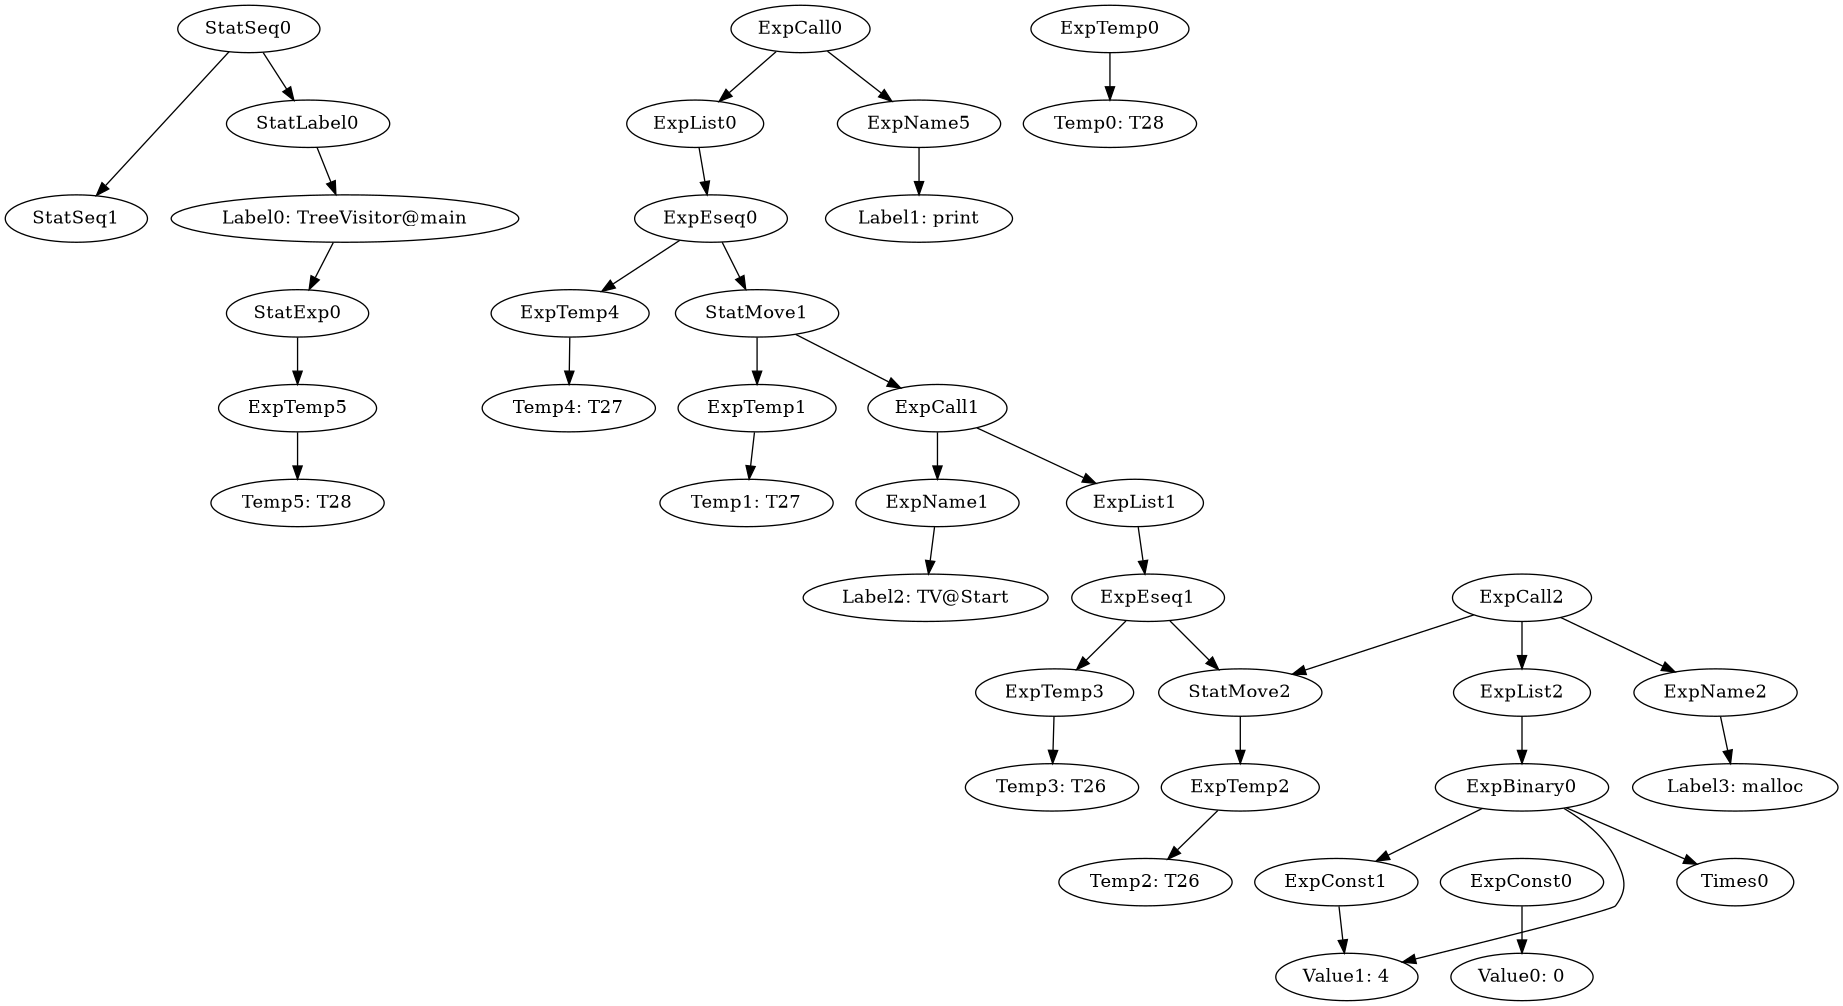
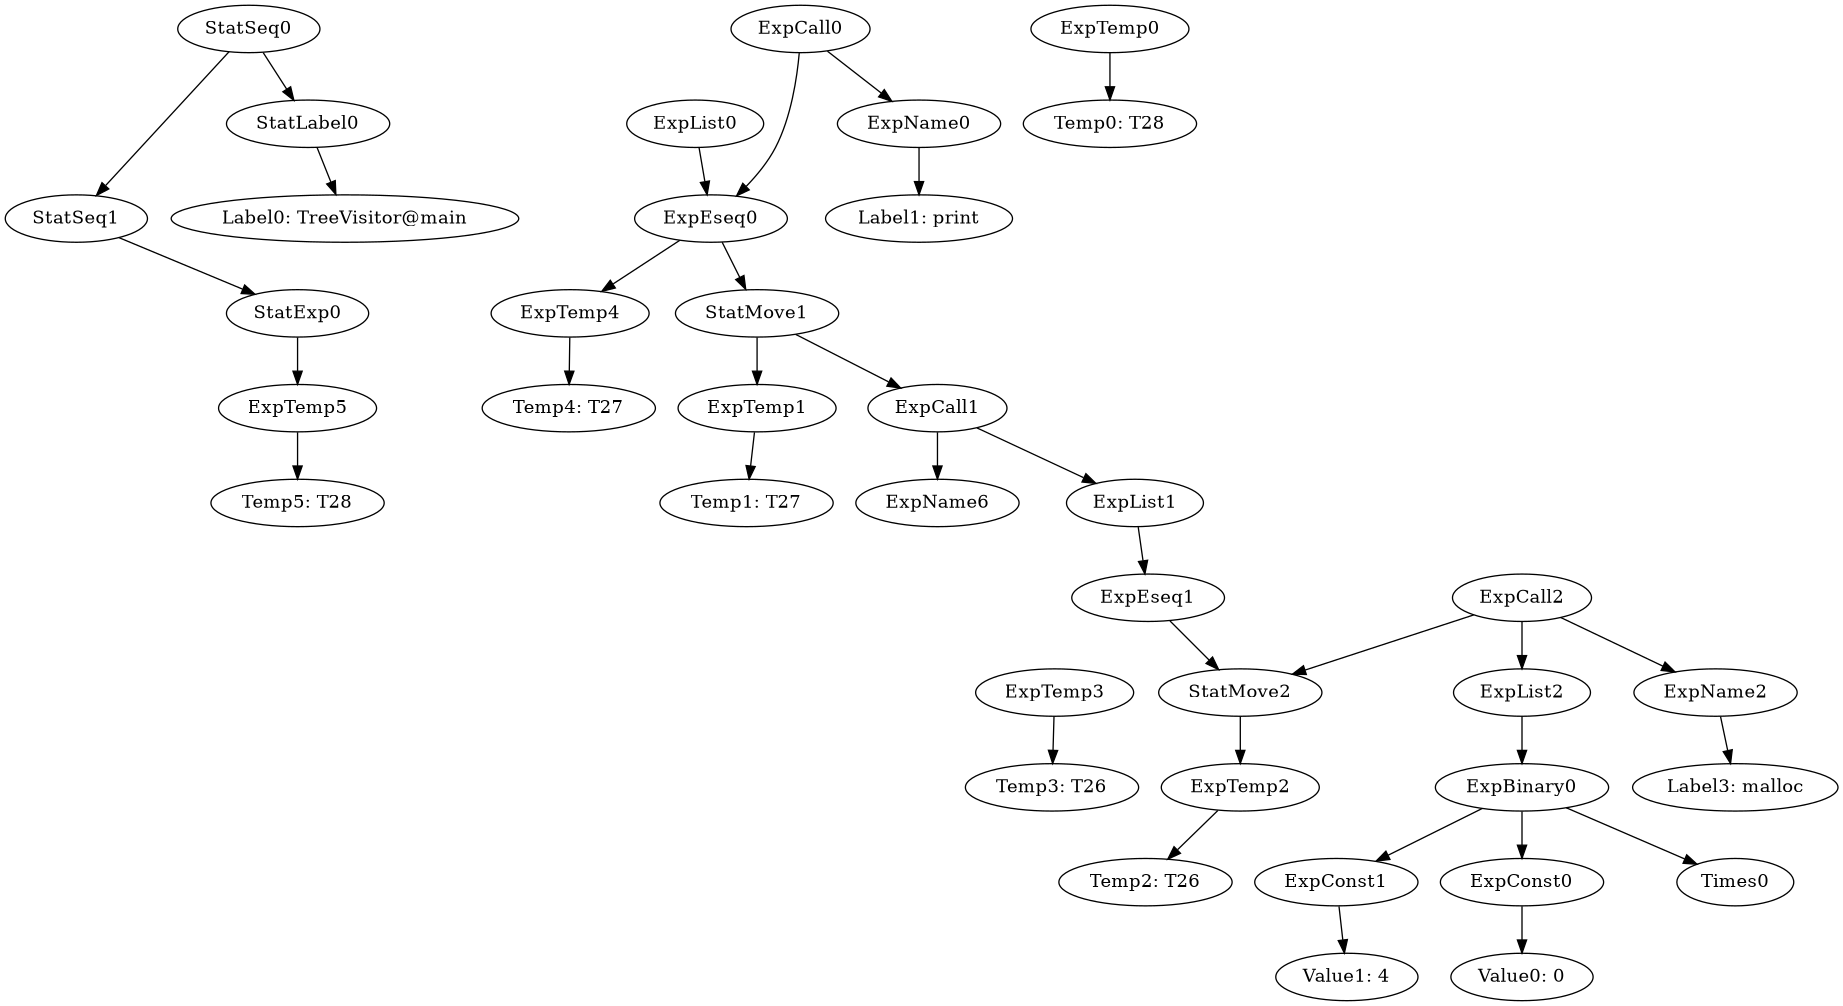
edge "ExpCall0" -> "ExpList0": now "ExpCall0" -> "ExpEseq0"
node "ExpName5": label "ExpName5" -> "ExpName0"
edge "Label0: TreeVisitor@main" -> "StatExp0": now "StatSeq1" -> "StatExp0"
node "ExpName1": label "ExpName1" -> "ExpName6"
node "Label2: TV@Start": removed
edge "ExpEseq1" -> "ExpTemp3": removed
edge "ExpBinary0" -> "Value1: 4": now "ExpBinary0" -> "ExpConst0"
